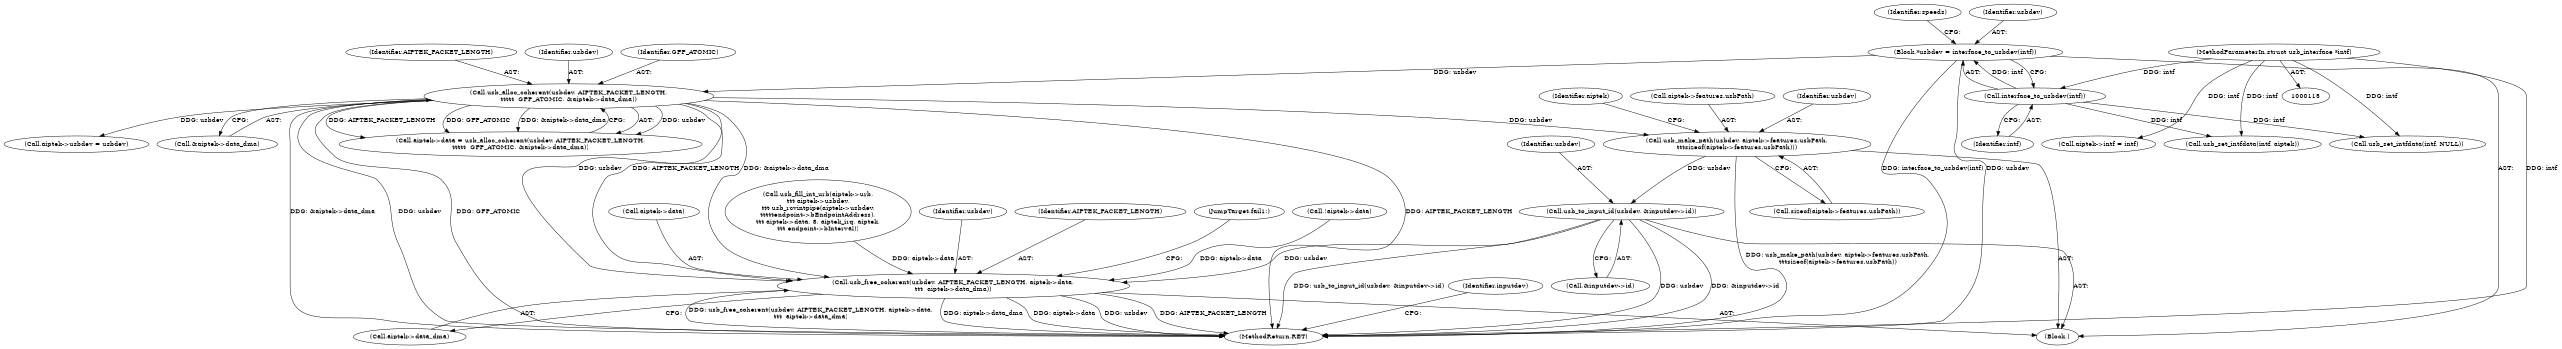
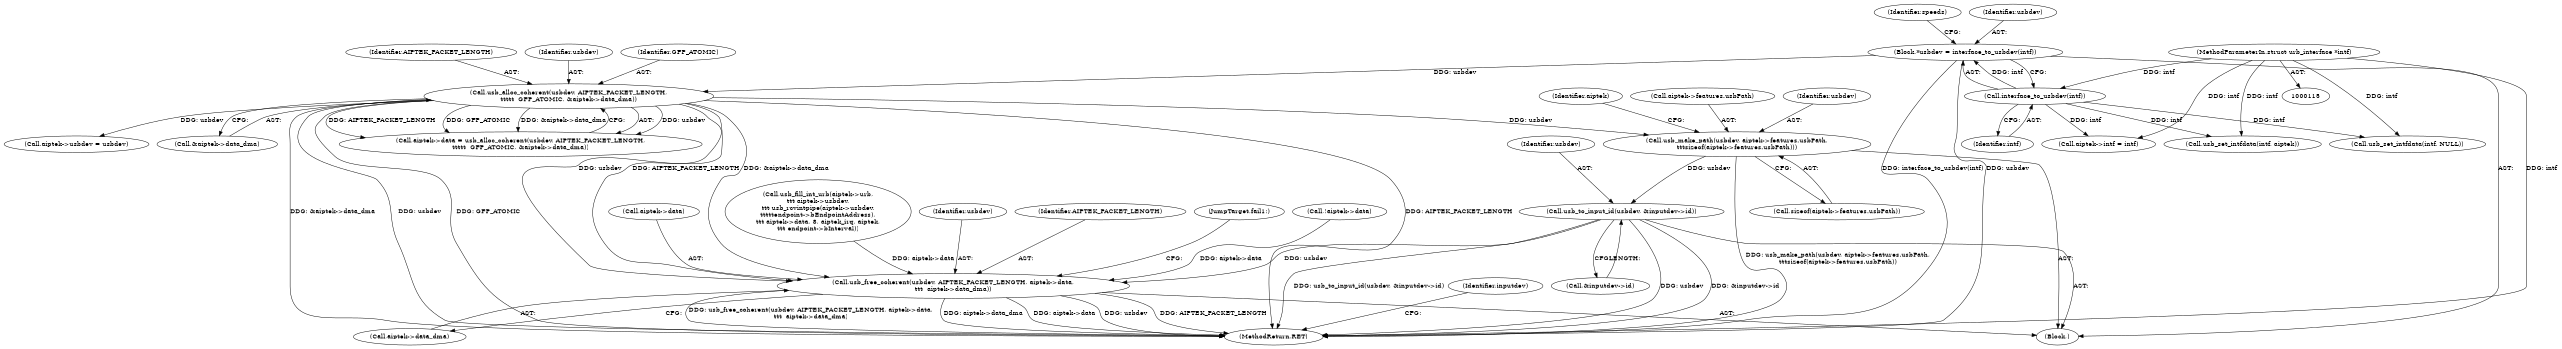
node "(MethodParameterIn,struct usb_interface *intf)": label "(MethodParameterIn,struct usb_interface *intf)" -> "(MethodParameterIn,struct urb_interface *intf)"
edge "(Call,interface_to_usbdev(intf))" -> "(Call,aiptek->intf = intf)": added, label "DDG: intf"
edge "(Call,&inputdev->id)" -> "(Call,usb_to_input_id(usbdev, &inputdev->id))": label "AST: " -> "LENGTH: "
